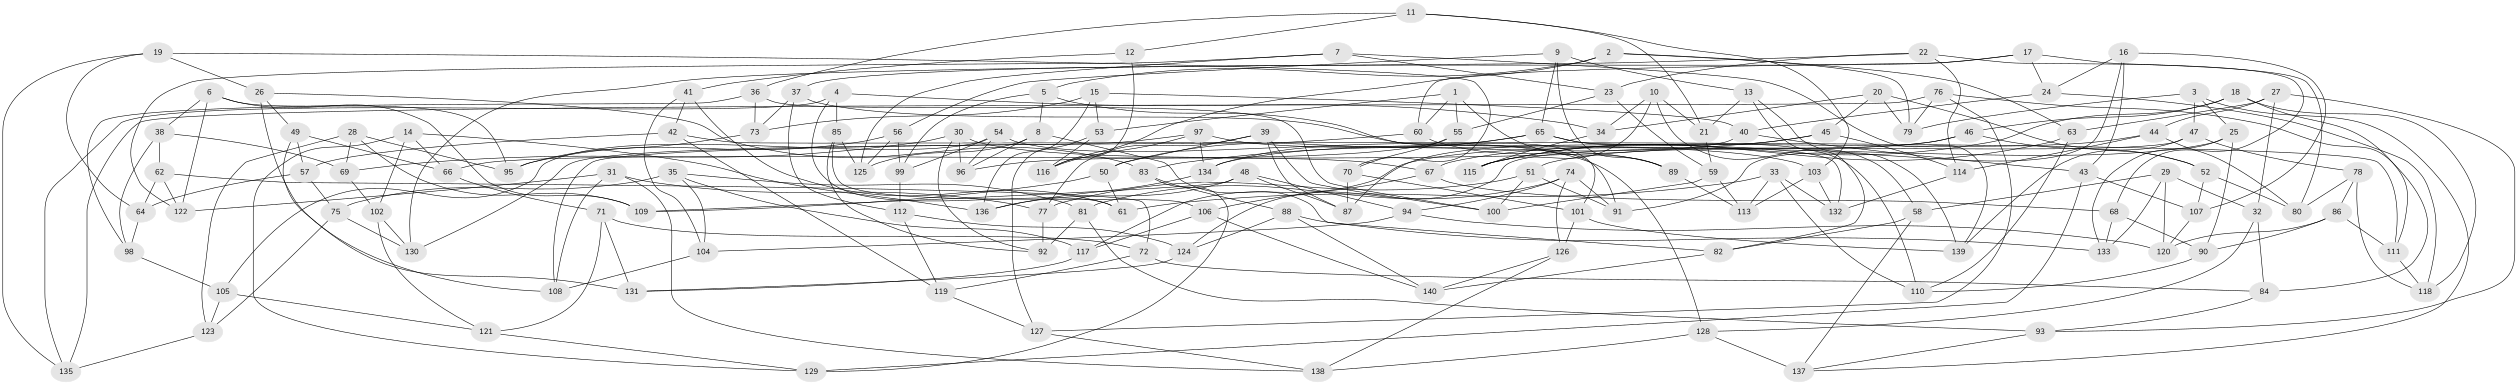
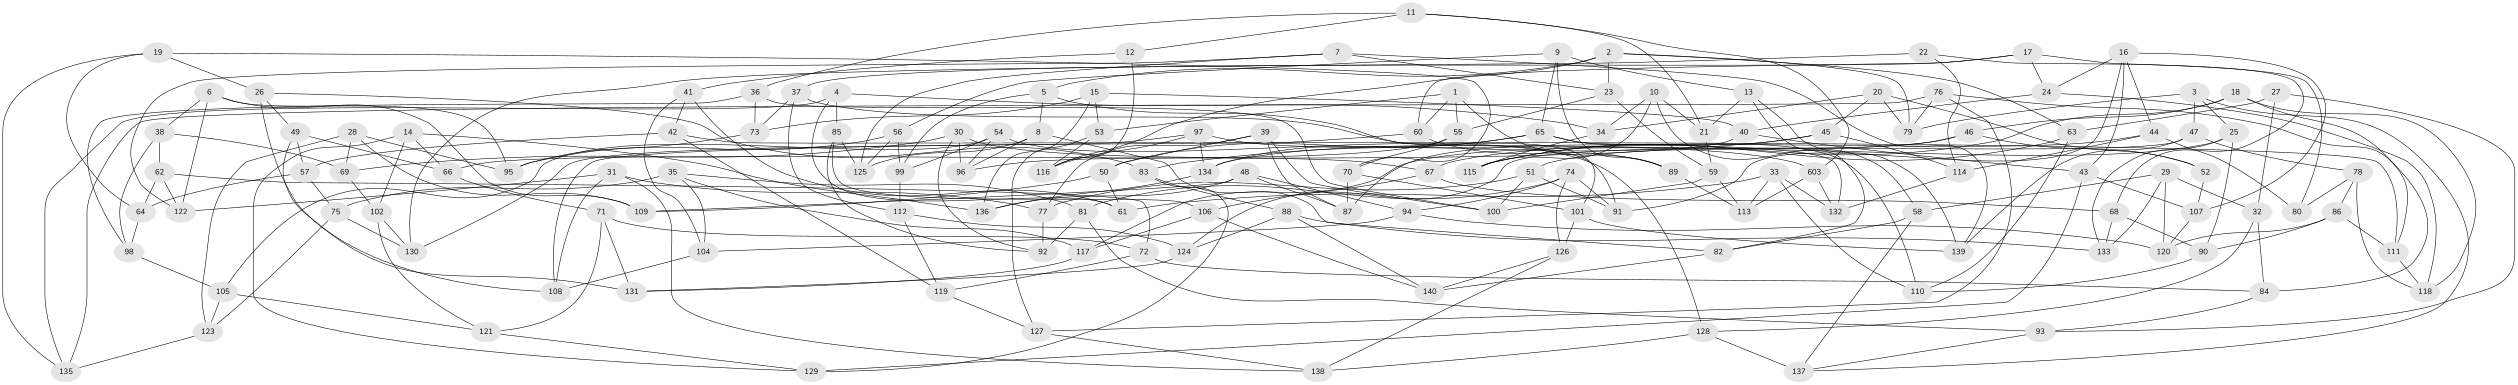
edge "22" -- "23": now "2" -- "23"
edge "27" -- "44": now "16" -- "44"
node "103": label "103" -> "603"
edge "52" -- "80": removed
